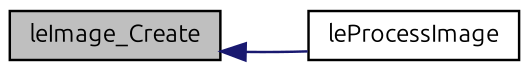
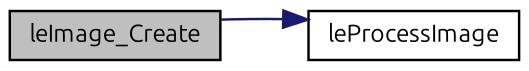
edge "leProcessImage" -> "leImage_Create": reversed
